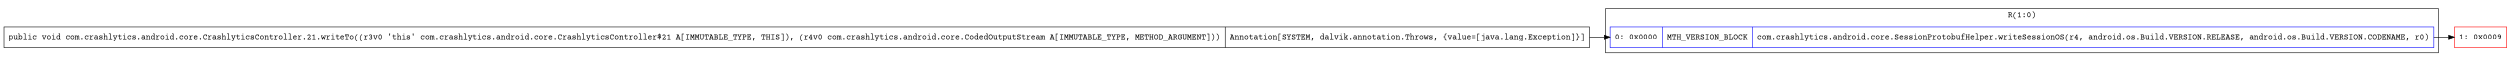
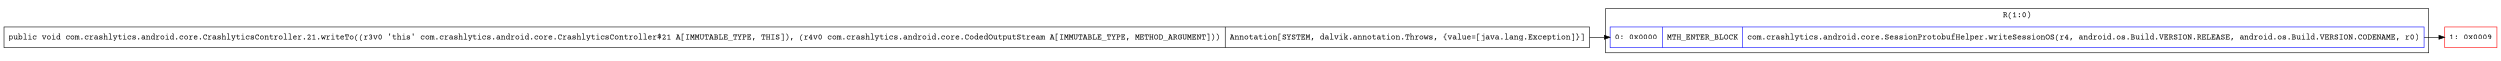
node "0: 0x0000": text "MTH_VERSION_BLOCK" -> "MTH_ENTER_BLOCK"
